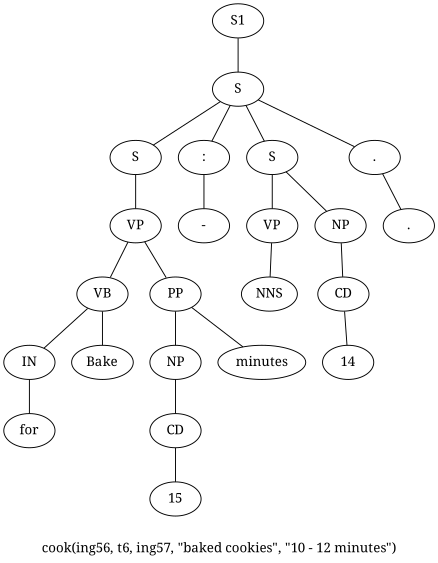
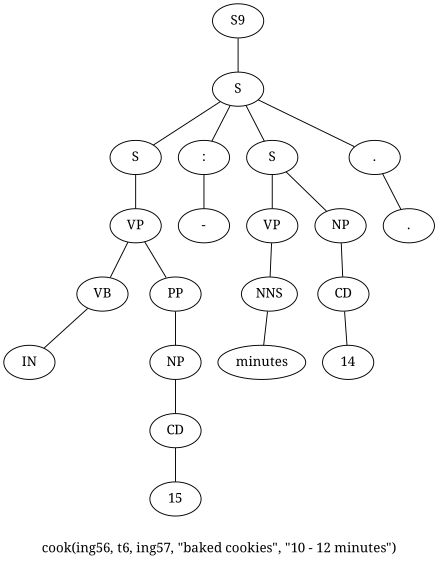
node "S1": label "S1" -> "S9"
edge "PP" -- "minutes": now "NNS" -- "minutes"
node "Bake": removed
node "for": removed
